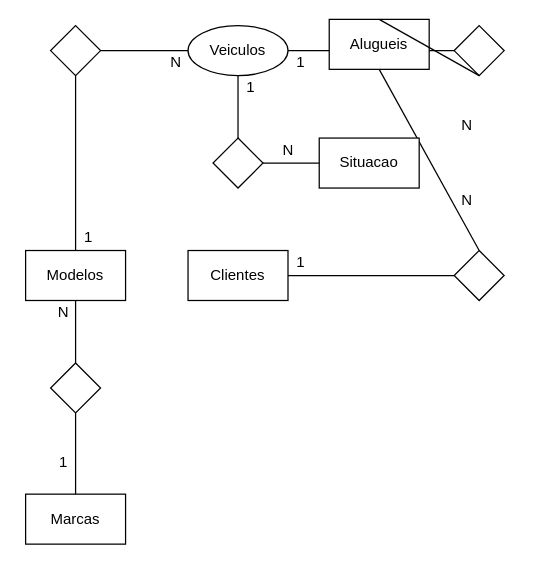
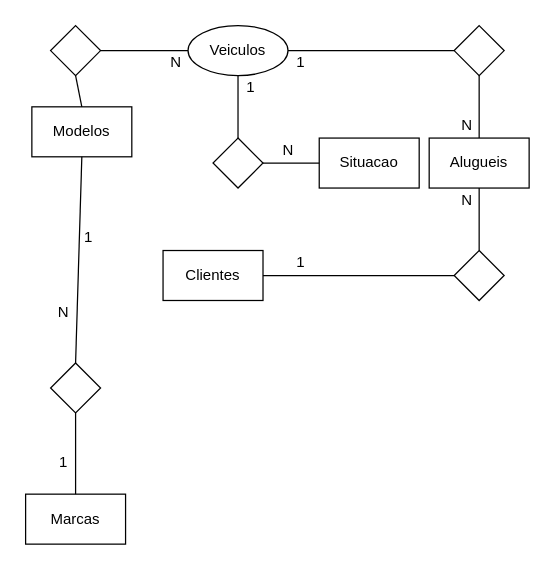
node "Alugueis": moved (379, 44) -> (479, 163)
node "Modelos": moved (76, 276) -> (82, 132)
node "Clientes": moved (238, 276) -> (213, 276)
